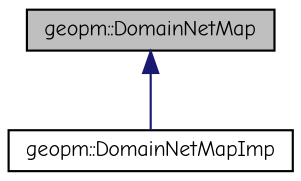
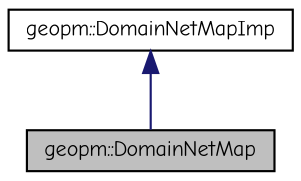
edge "geopm::DomainNetMapImp" -> "geopm::DomainNetMap": reversed
